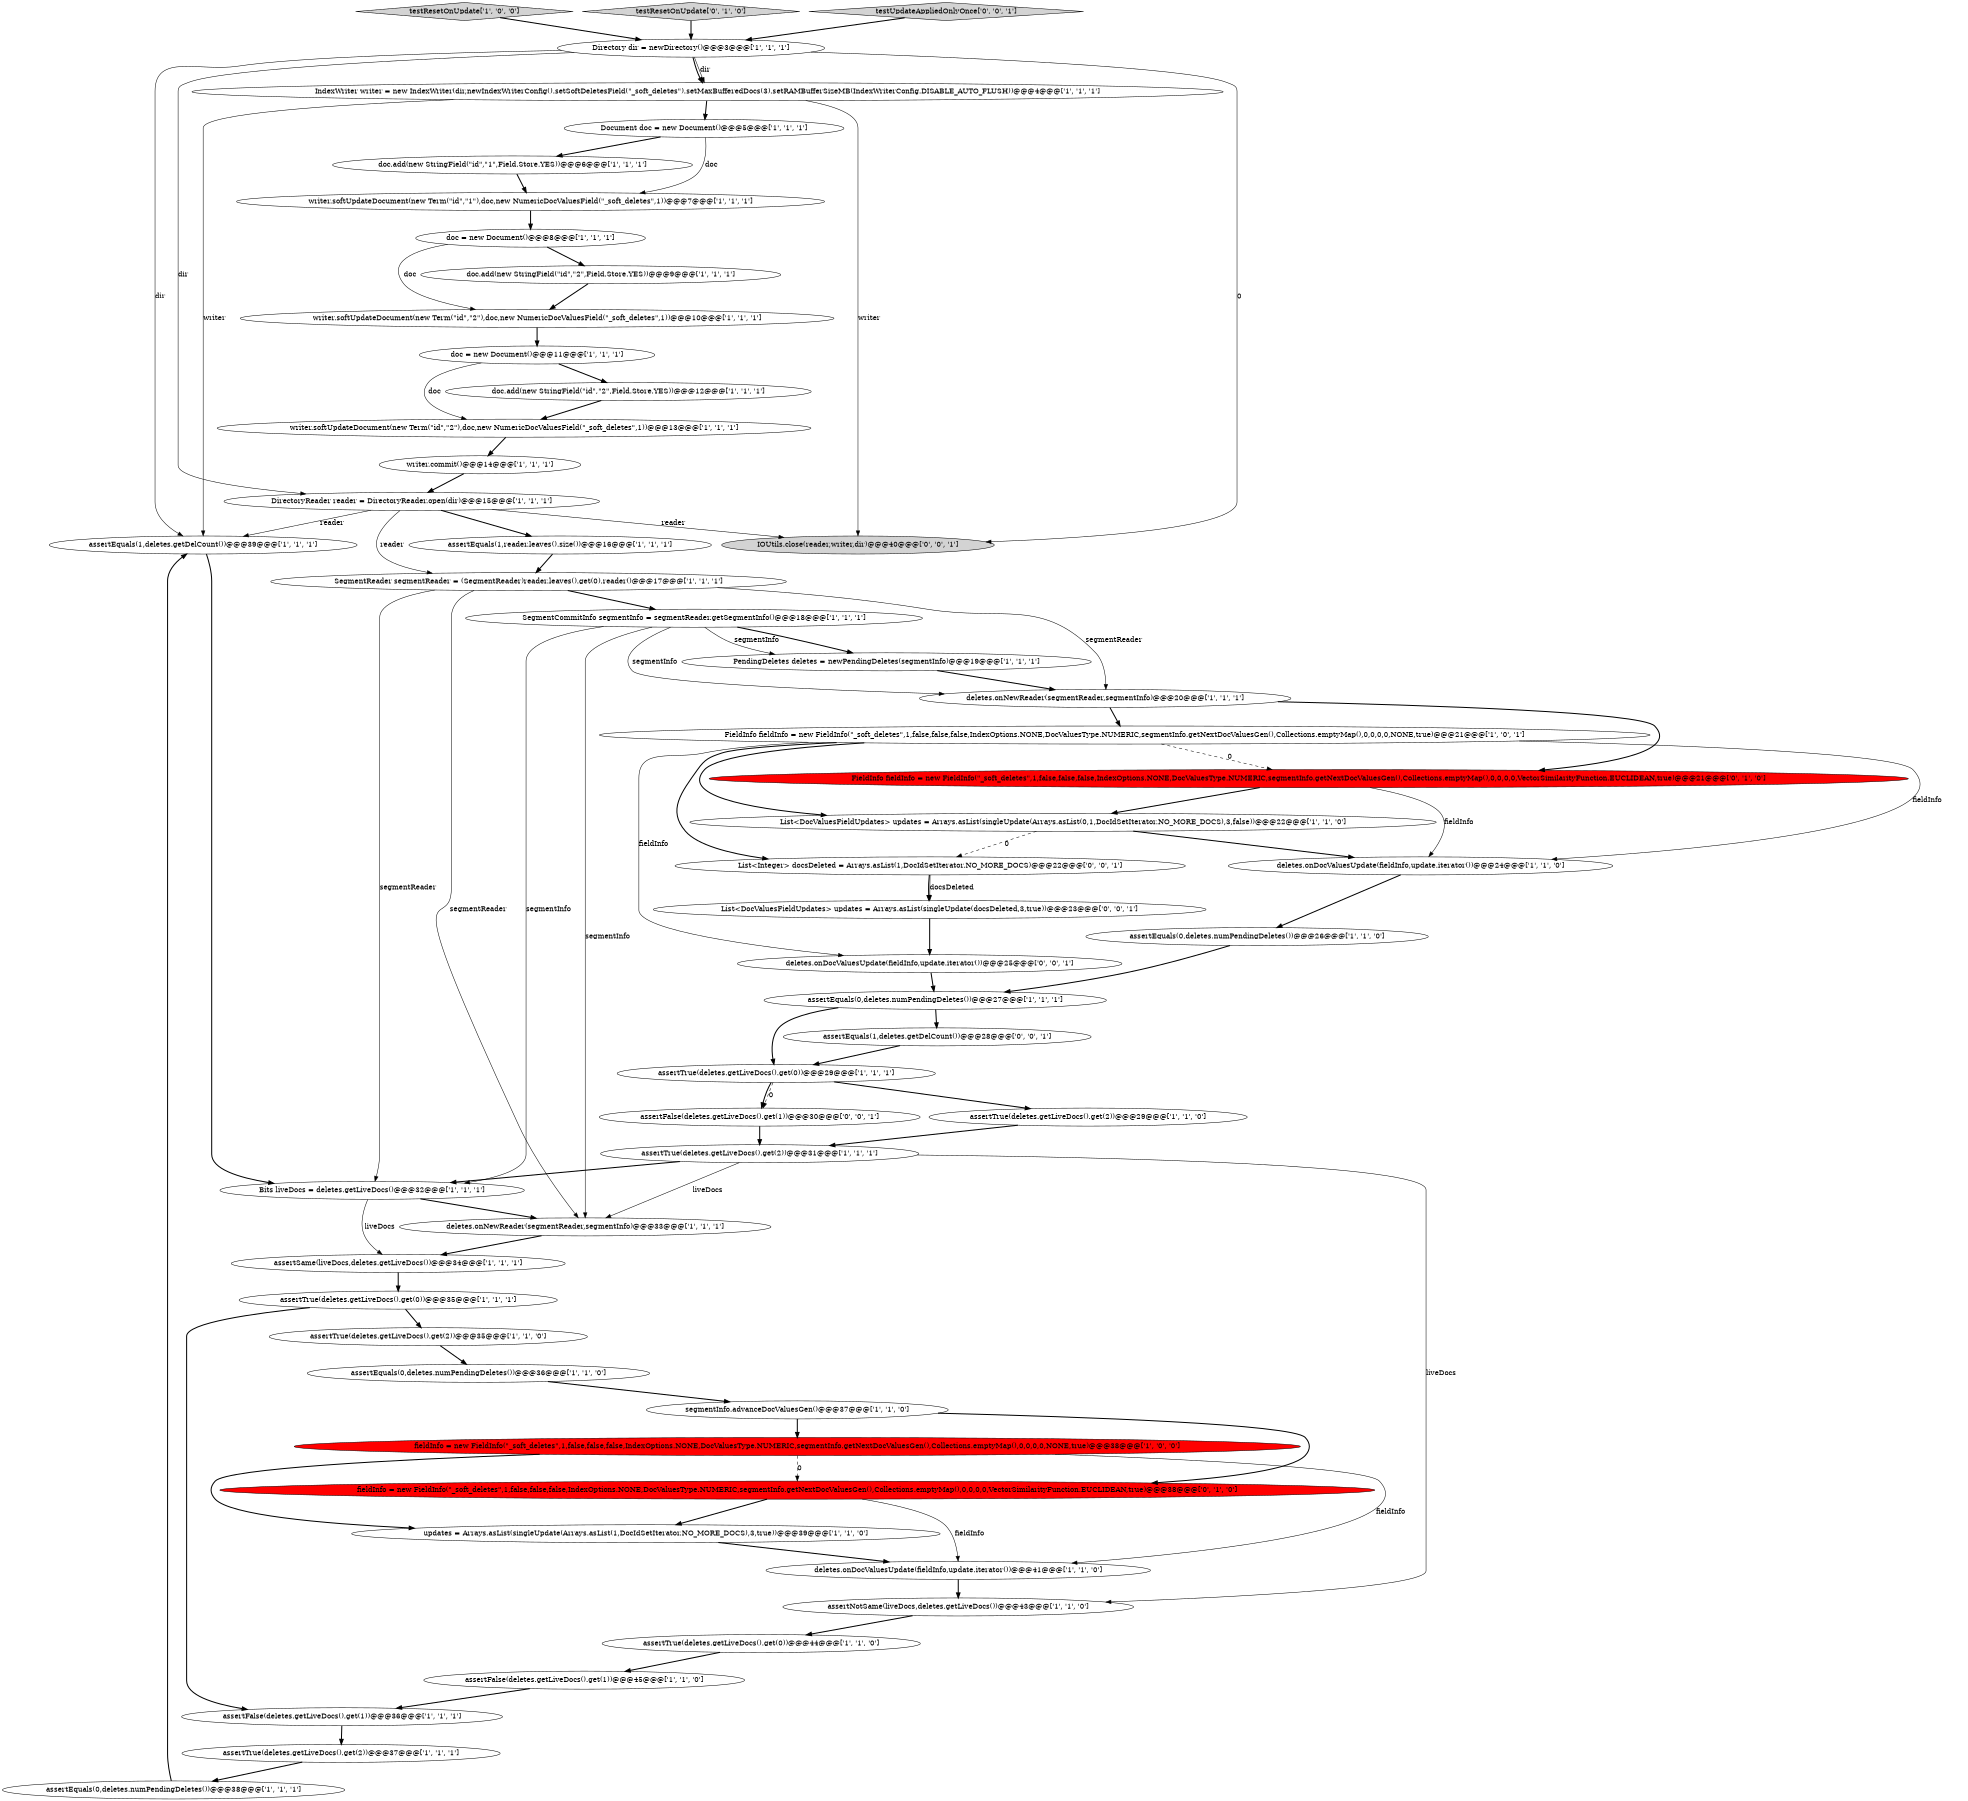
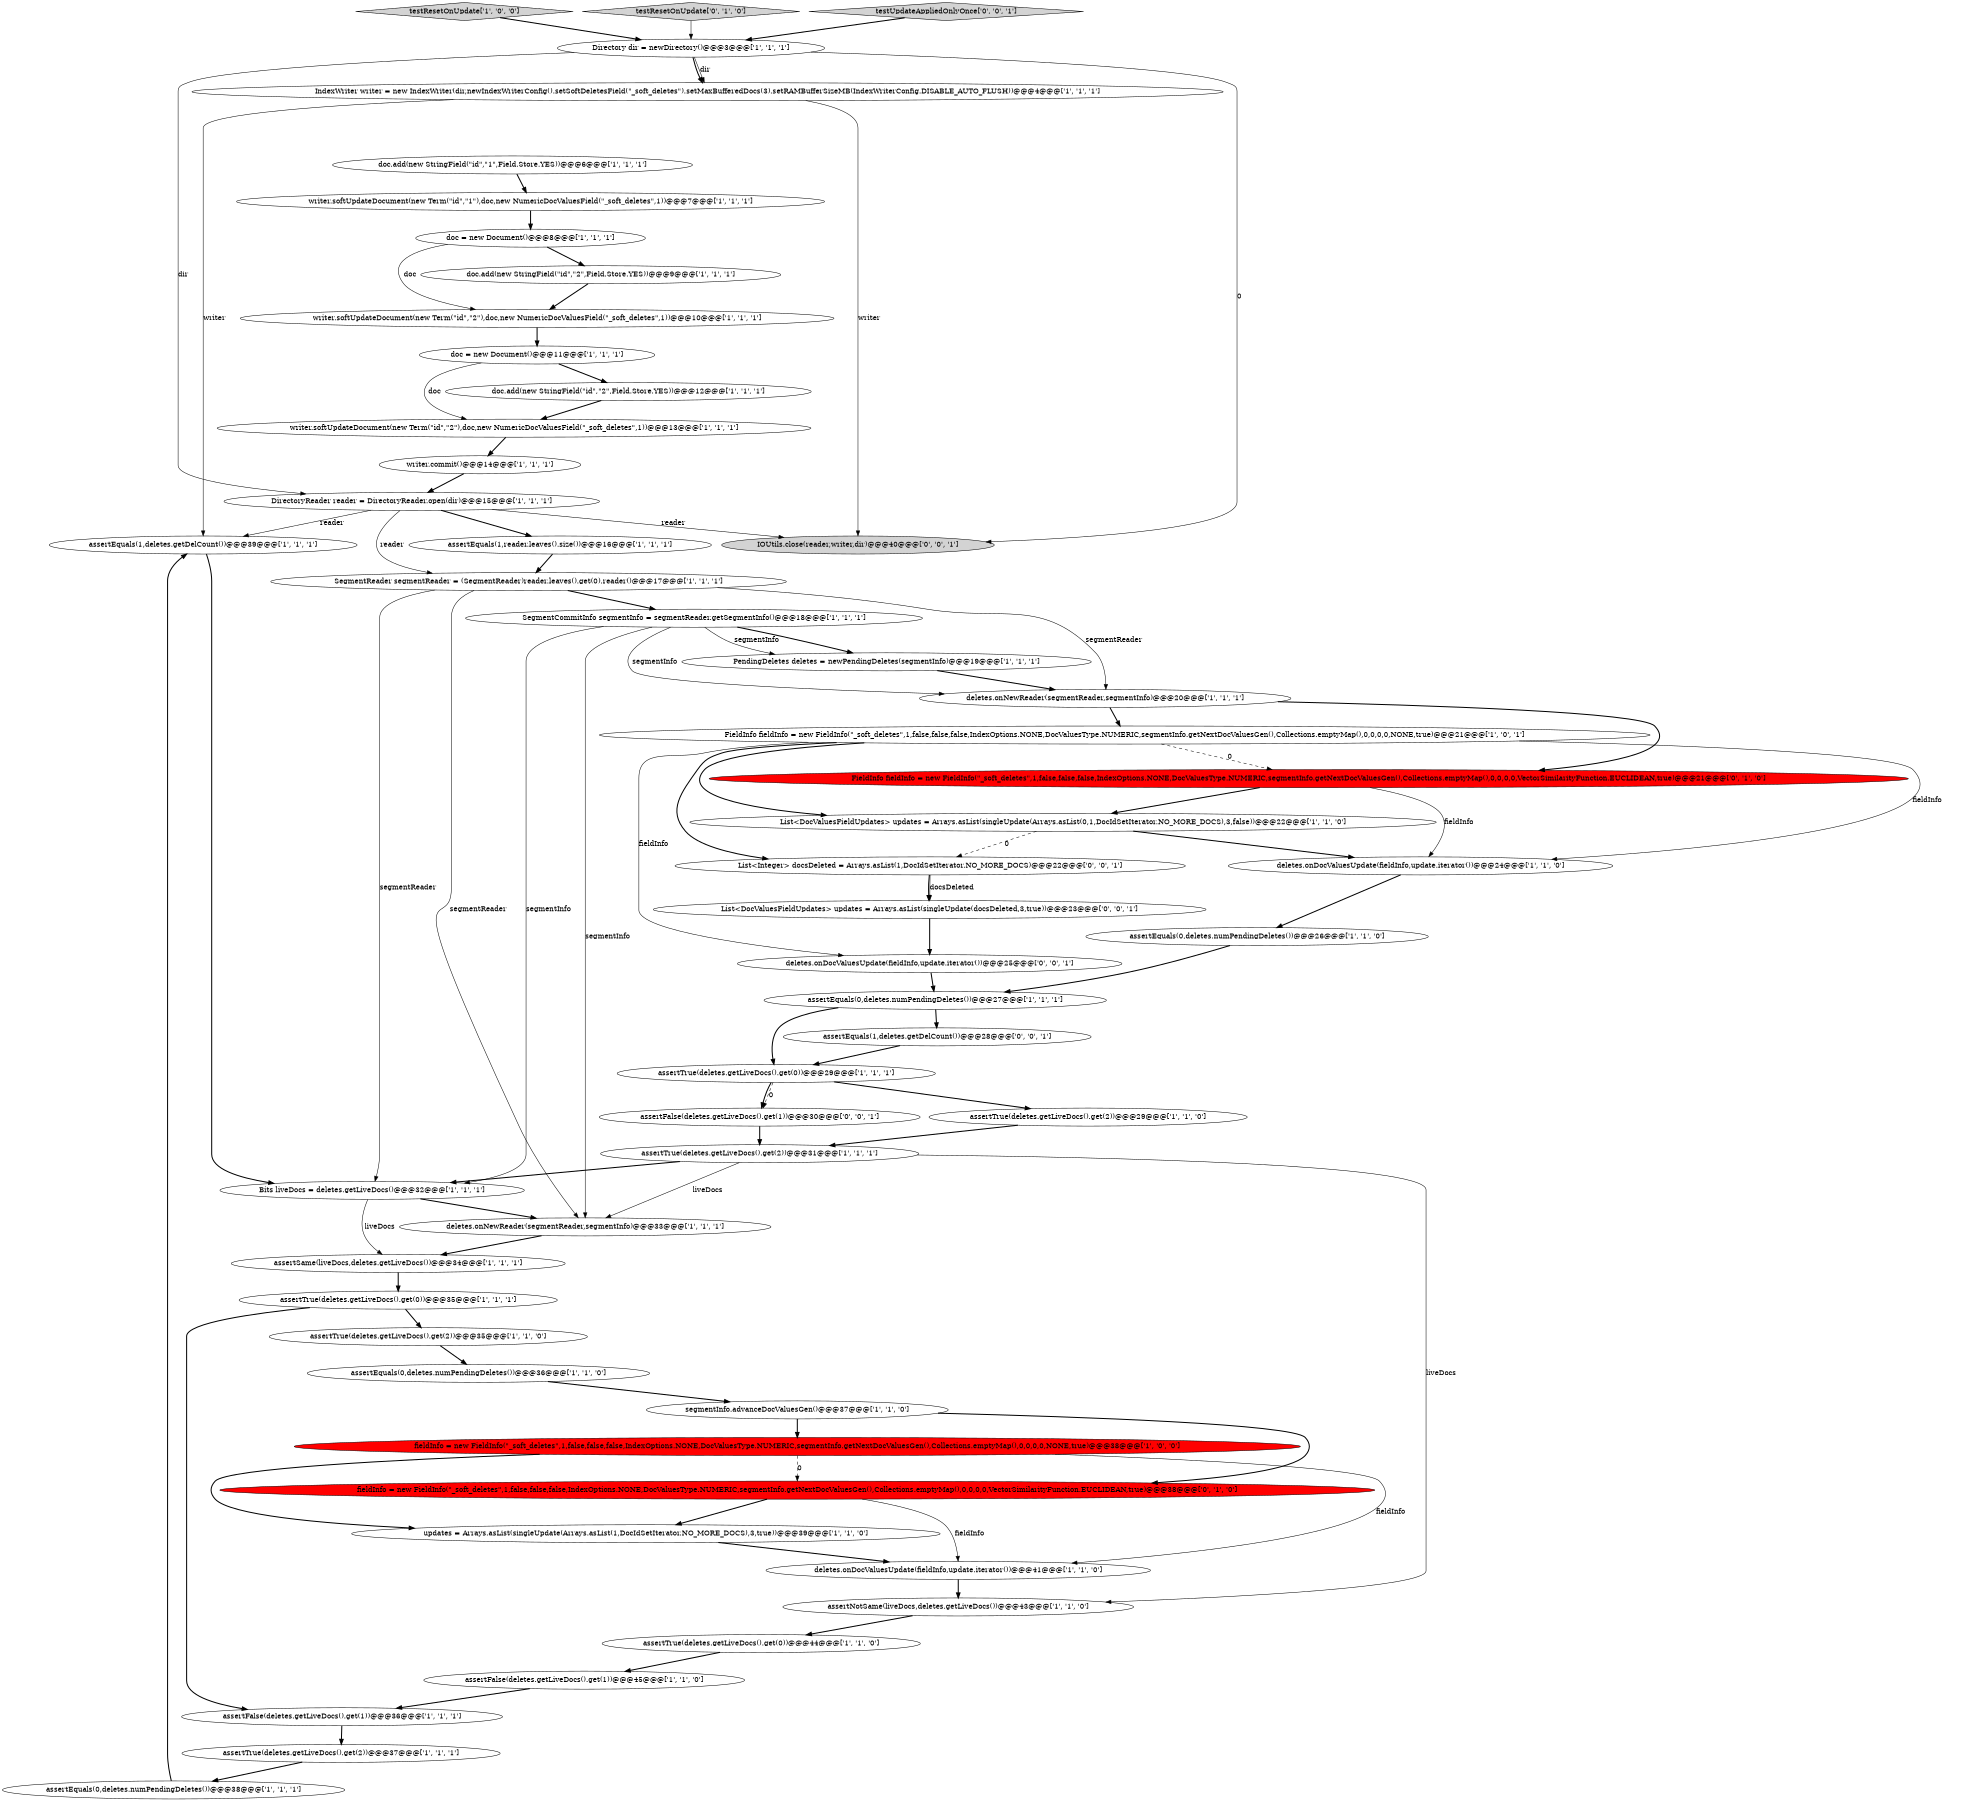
edge "testResetOnUpdate['0', '1', '0']" -> "Directory dir = newDirectory()@@@3@@@['1', '1', '1']": style bold -> solid
edge "Directory dir = newDirectory()@@@3@@@['1', '1', '1']" -> "assertEquals(1,deletes.getDelCount())@@@39@@@['1', '1', '1']": removed, label "dir"
node "Document doc = new Document()@@@5@@@['1', '1', '1']": removed
